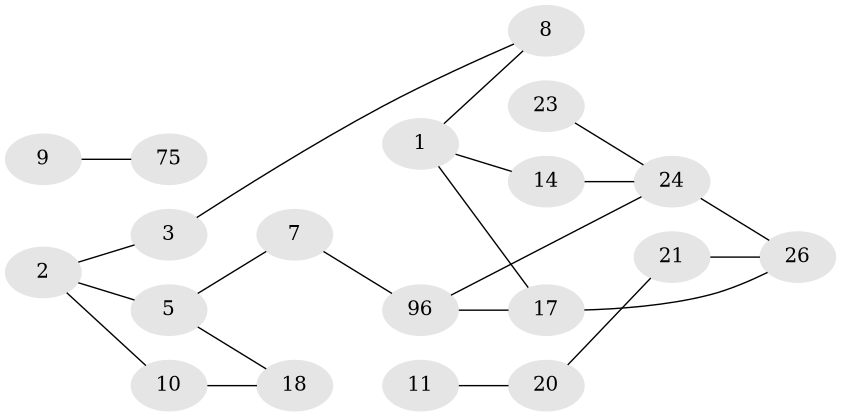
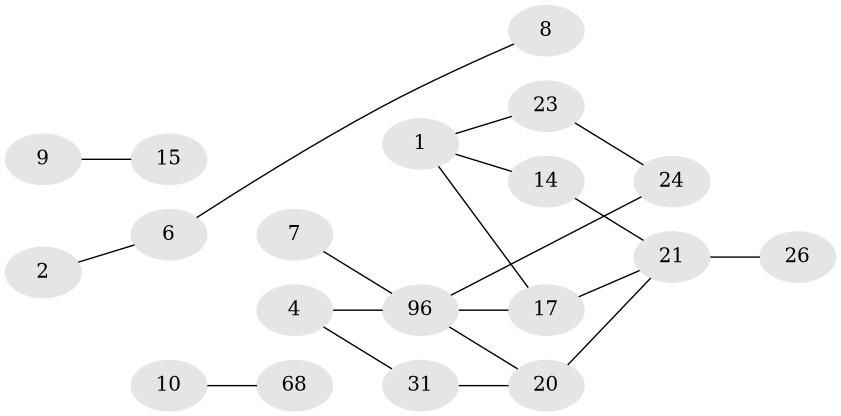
edge "8" -- "1": now "23" -- "1"
node "75": label "75" -> "15"
edge "14" -- "24": now "14" -- "21"
edge "24" -- "26": removed
node "3": label "3" -> "6"
edge "26" -- "17": now "21" -- "17"
node "5": removed
node "4": added
edge "2" -- "10": removed
edge "96" -- "20": added
node "18": label "18" -> "68"
node "11": label "11" -> "31"
